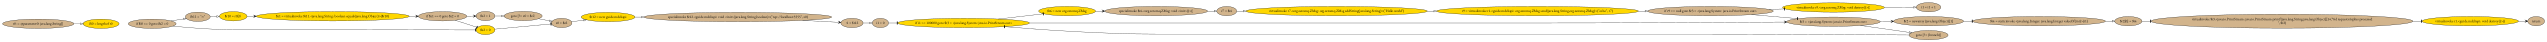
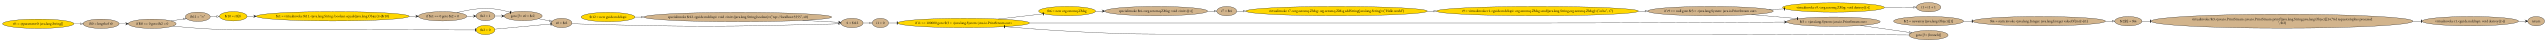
edge "$z2 = 1" -> "goto [?= z0 = $z2]": arrowhead onormal -> vee
edge "z0 = $z2" -> "$r12 = new guide.mdcliapi": now "z0 = $z2" -> "r1 = $r12"
edge "$r3 = <java.lang.System: java.io.PrintStream out>" -> "$r2 = newarray (java.lang.Object)[1]": removed
node "virtualinvoke r1.<guide.mdcliapi: void destroy()>()": fillcolor gold -> tan
node "r0 := @parameter0: java.lang.String[]": fillcolor tan -> gold
node "$i0 = lengthof r0": fillcolor gold -> tan
edge "$i0 = lengthof r0" -> "if $i0 <= 0 goto $z2 = 0": added
edge "if $z1 == 0 goto $z2 = 0" -> "$z2 = 0": now "if $z1 == 0 goto $z2 = 0" -> "goto [?= z0 = $z2]"
